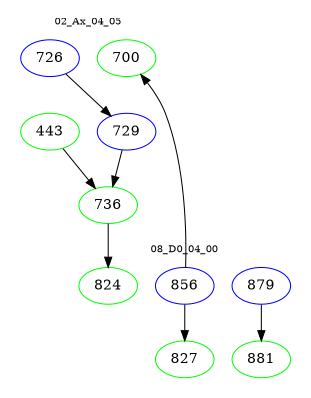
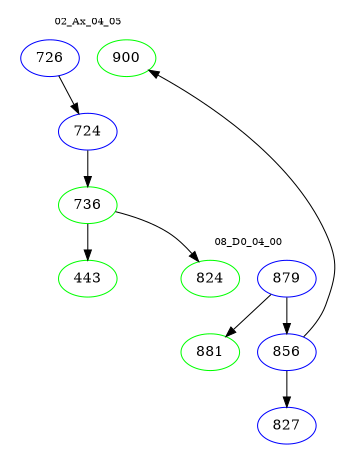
node "700": label "700" -> "900"
node "729": label "729" -> "724"
edge "443" -> "736": reversed
edge "879" -> "856": added
node "827": color green -> blue
